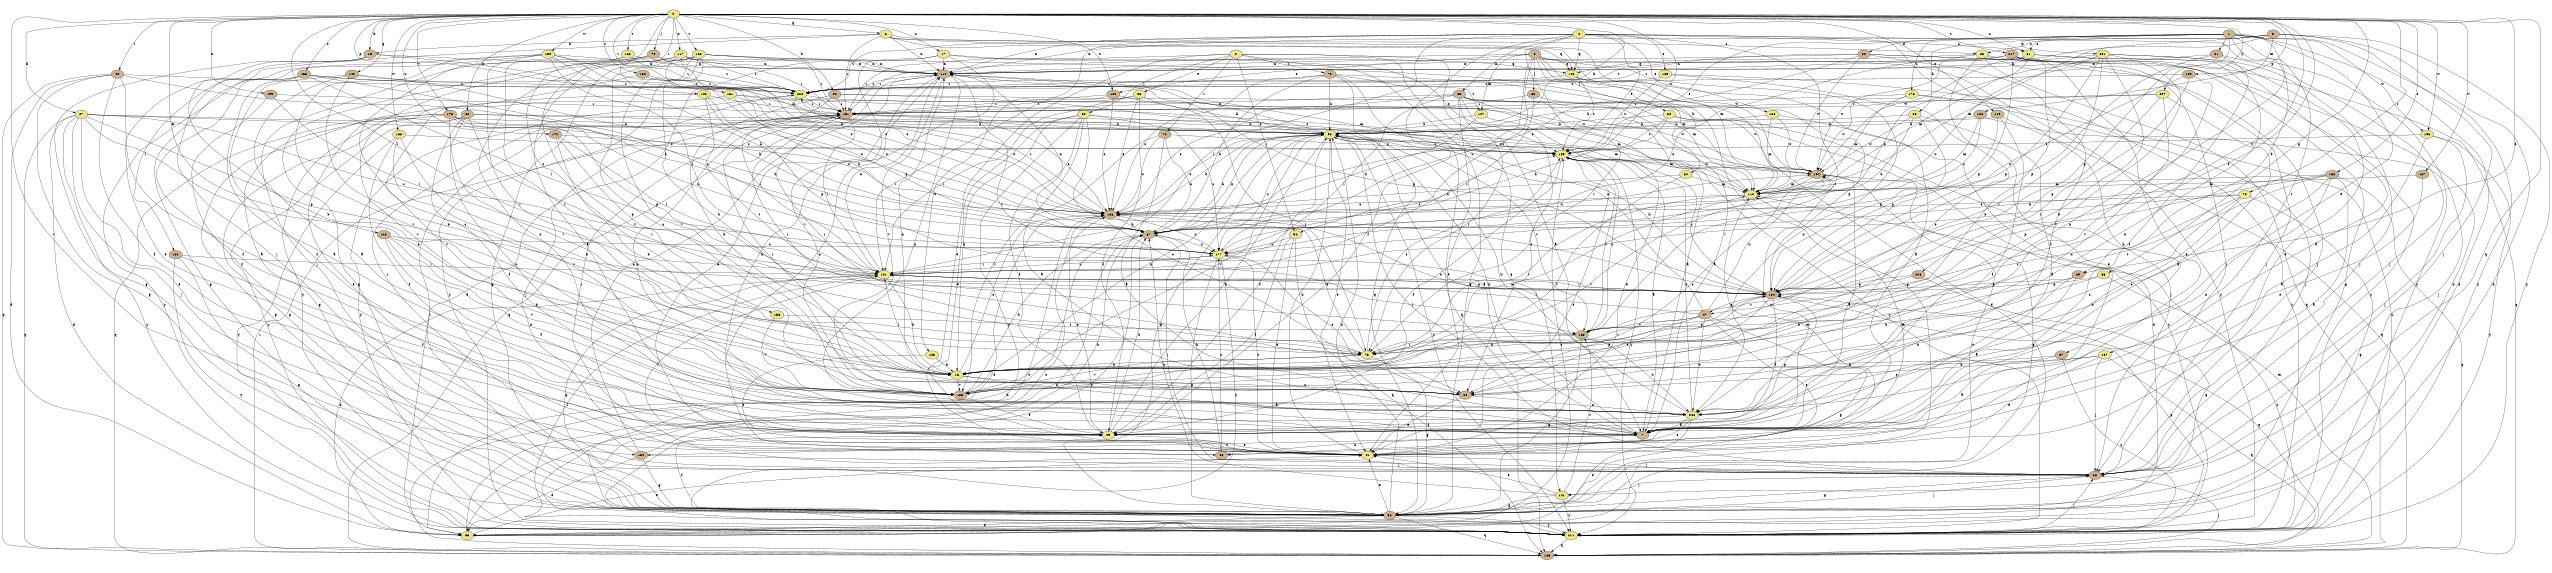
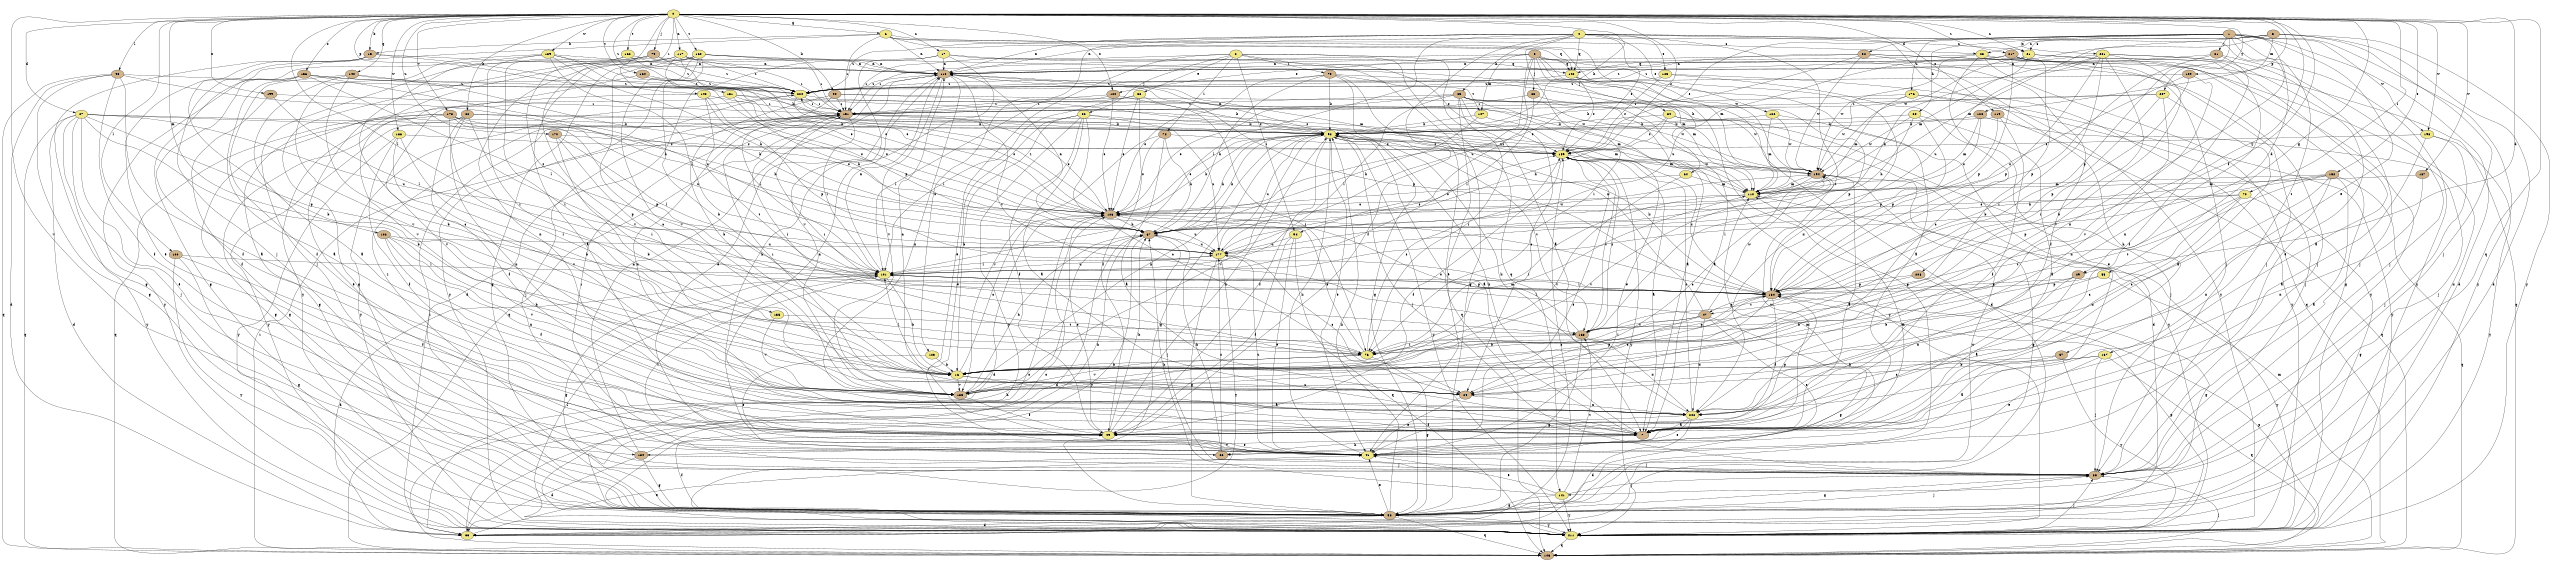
edge "189" -> "100": now "0" -> "100"
edge "217" -> "41": removed, label "e"
edge "85" -> "141": reversed
